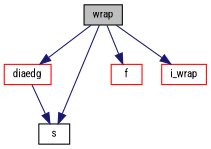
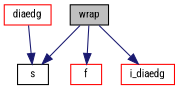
edge "wrap" -> "diaedg": removed
node "i_wrap": label "i_wrap" -> "i_diaedg"
